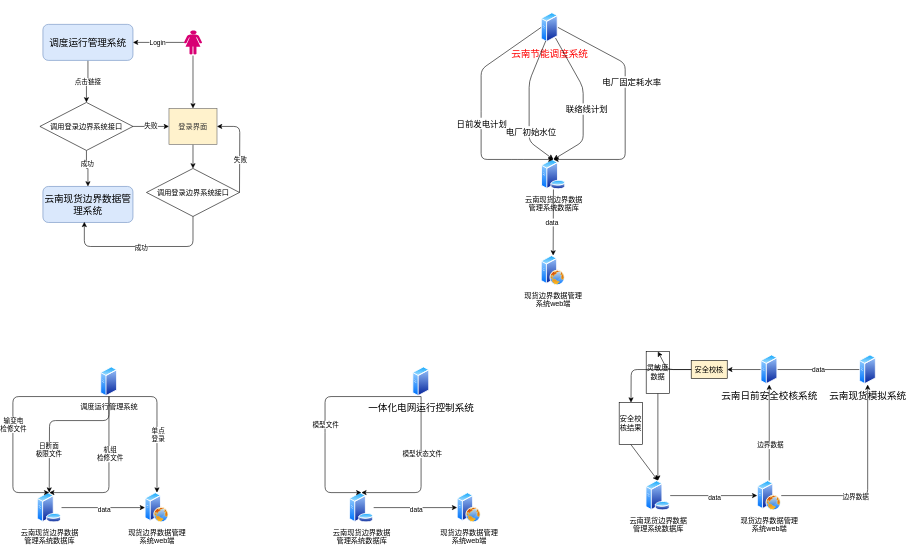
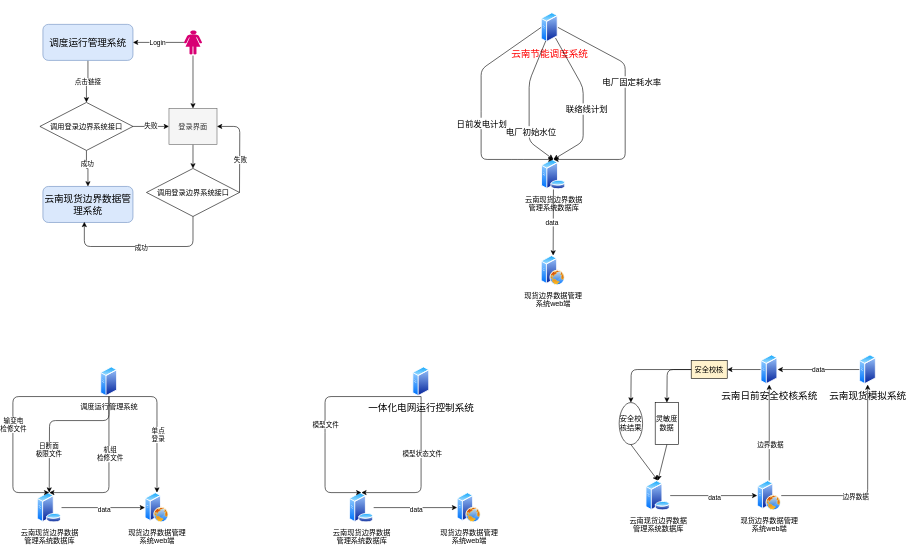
node "登录界面": fillcolor #fff2cc -> #f5f5f5
edge "云南日前安全校核系统" -- "云南现货模拟系统": arrowhead none -> classic
node "灵敏度数据": moved (658, 372) -> (667, 423)
node "安全校核结果": shape rectangle -> ellipse
